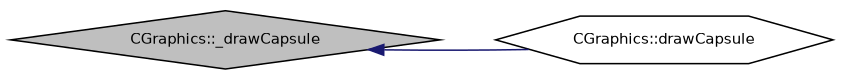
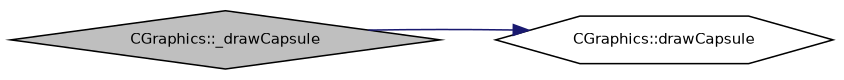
edge "CGraphics::drawCapsule" -> "CGraphics::_drawCapsule": reversed
